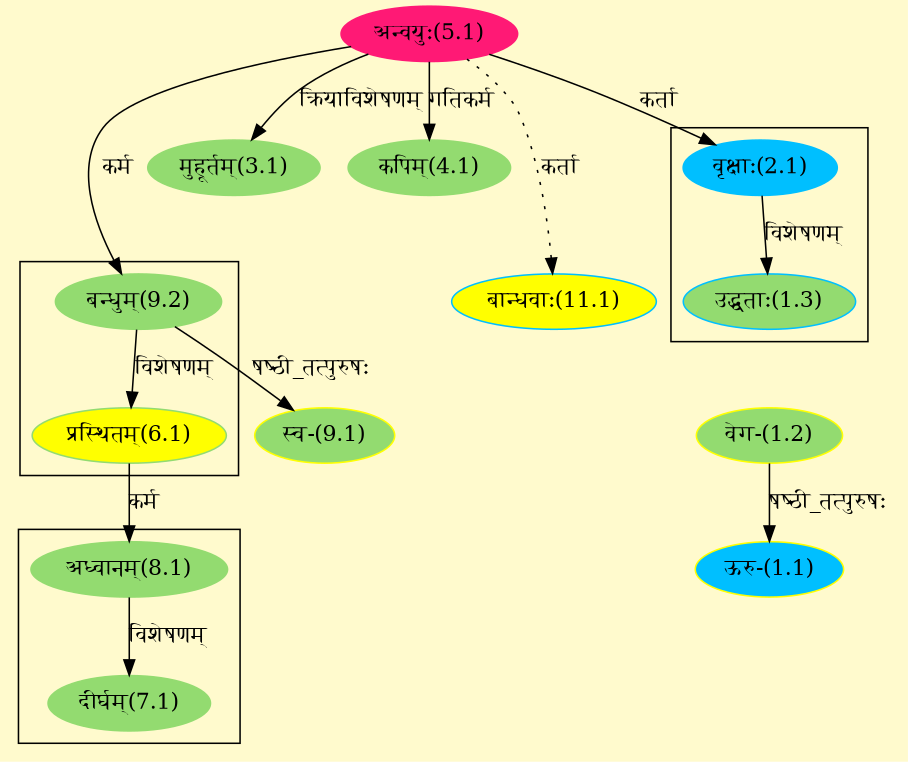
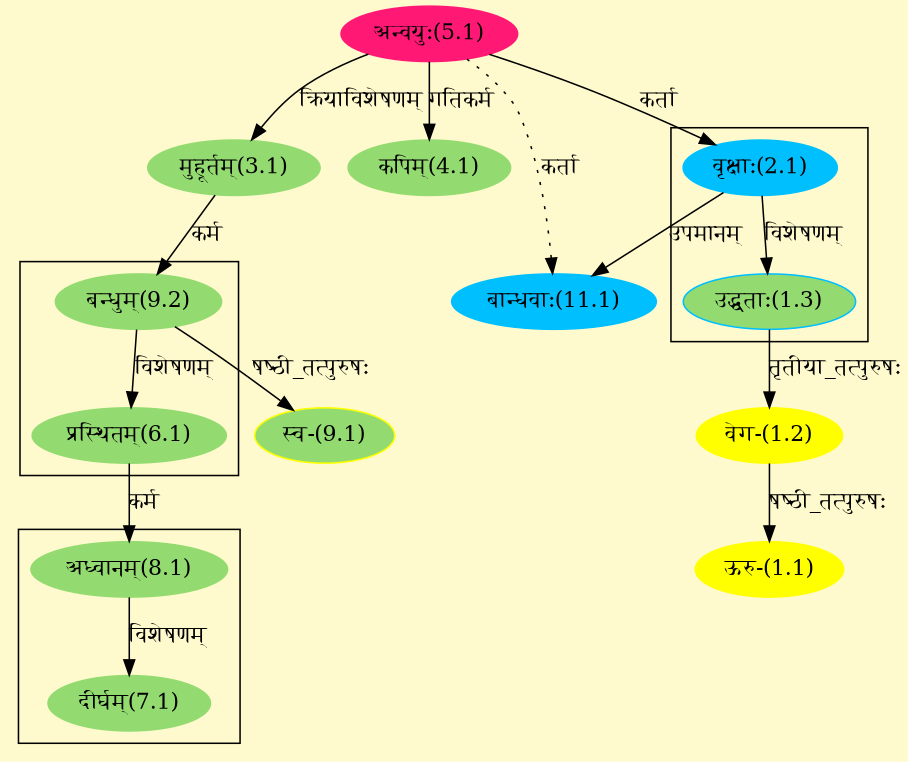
edge "अन्वयुः(5.1)" -> "बन्धुम्(9.2)": now "मुहूर्तम्(3.1)" -> "बन्धुम्(9.2)"
edge "वृक्षाः(2.1)" -> "बान्धवाः(11.1)": added, label "उपमानम्"
node "बान्धवाः(11.1)": fillcolor #ffff00 -> #00bfff
edge "उद्धताः(1.3)" -> "वेग-(1.2)": added, label "तृतीया_तत्पुरुषः"
node "प्रस्थितम्(6.1)": fillcolor #ffff00 -> #93db70
node "वेग-(1.2)": fillcolor #93db70 -> #ffff00
node "ऊरु-(1.1)": fillcolor #00bfff -> #ffff00
